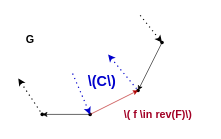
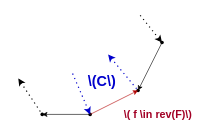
node "G": removed
